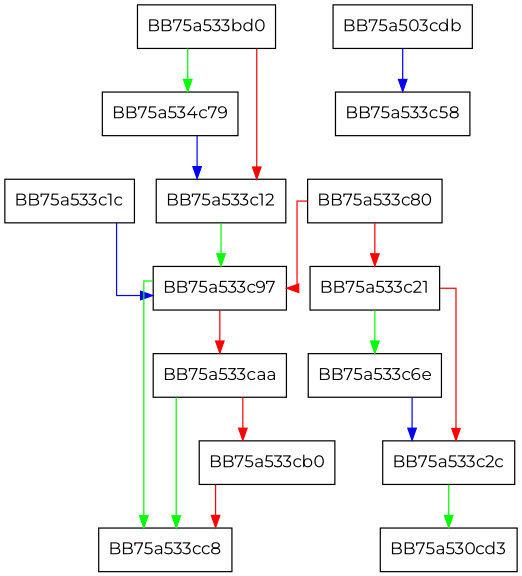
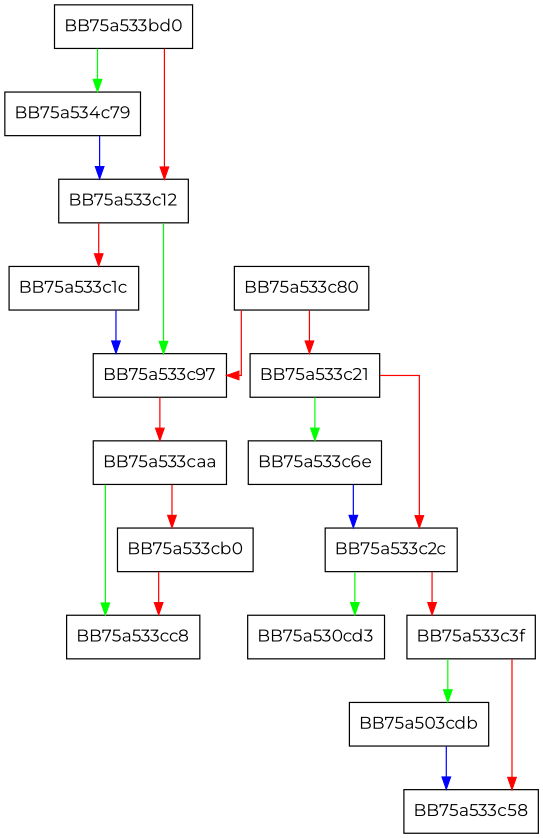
edge "BB75a533c12" -> "BB75a533c1c": added
edge "BB75a533c97" -> "BB75a533cc8": removed
node "BB75a533c3f": added
